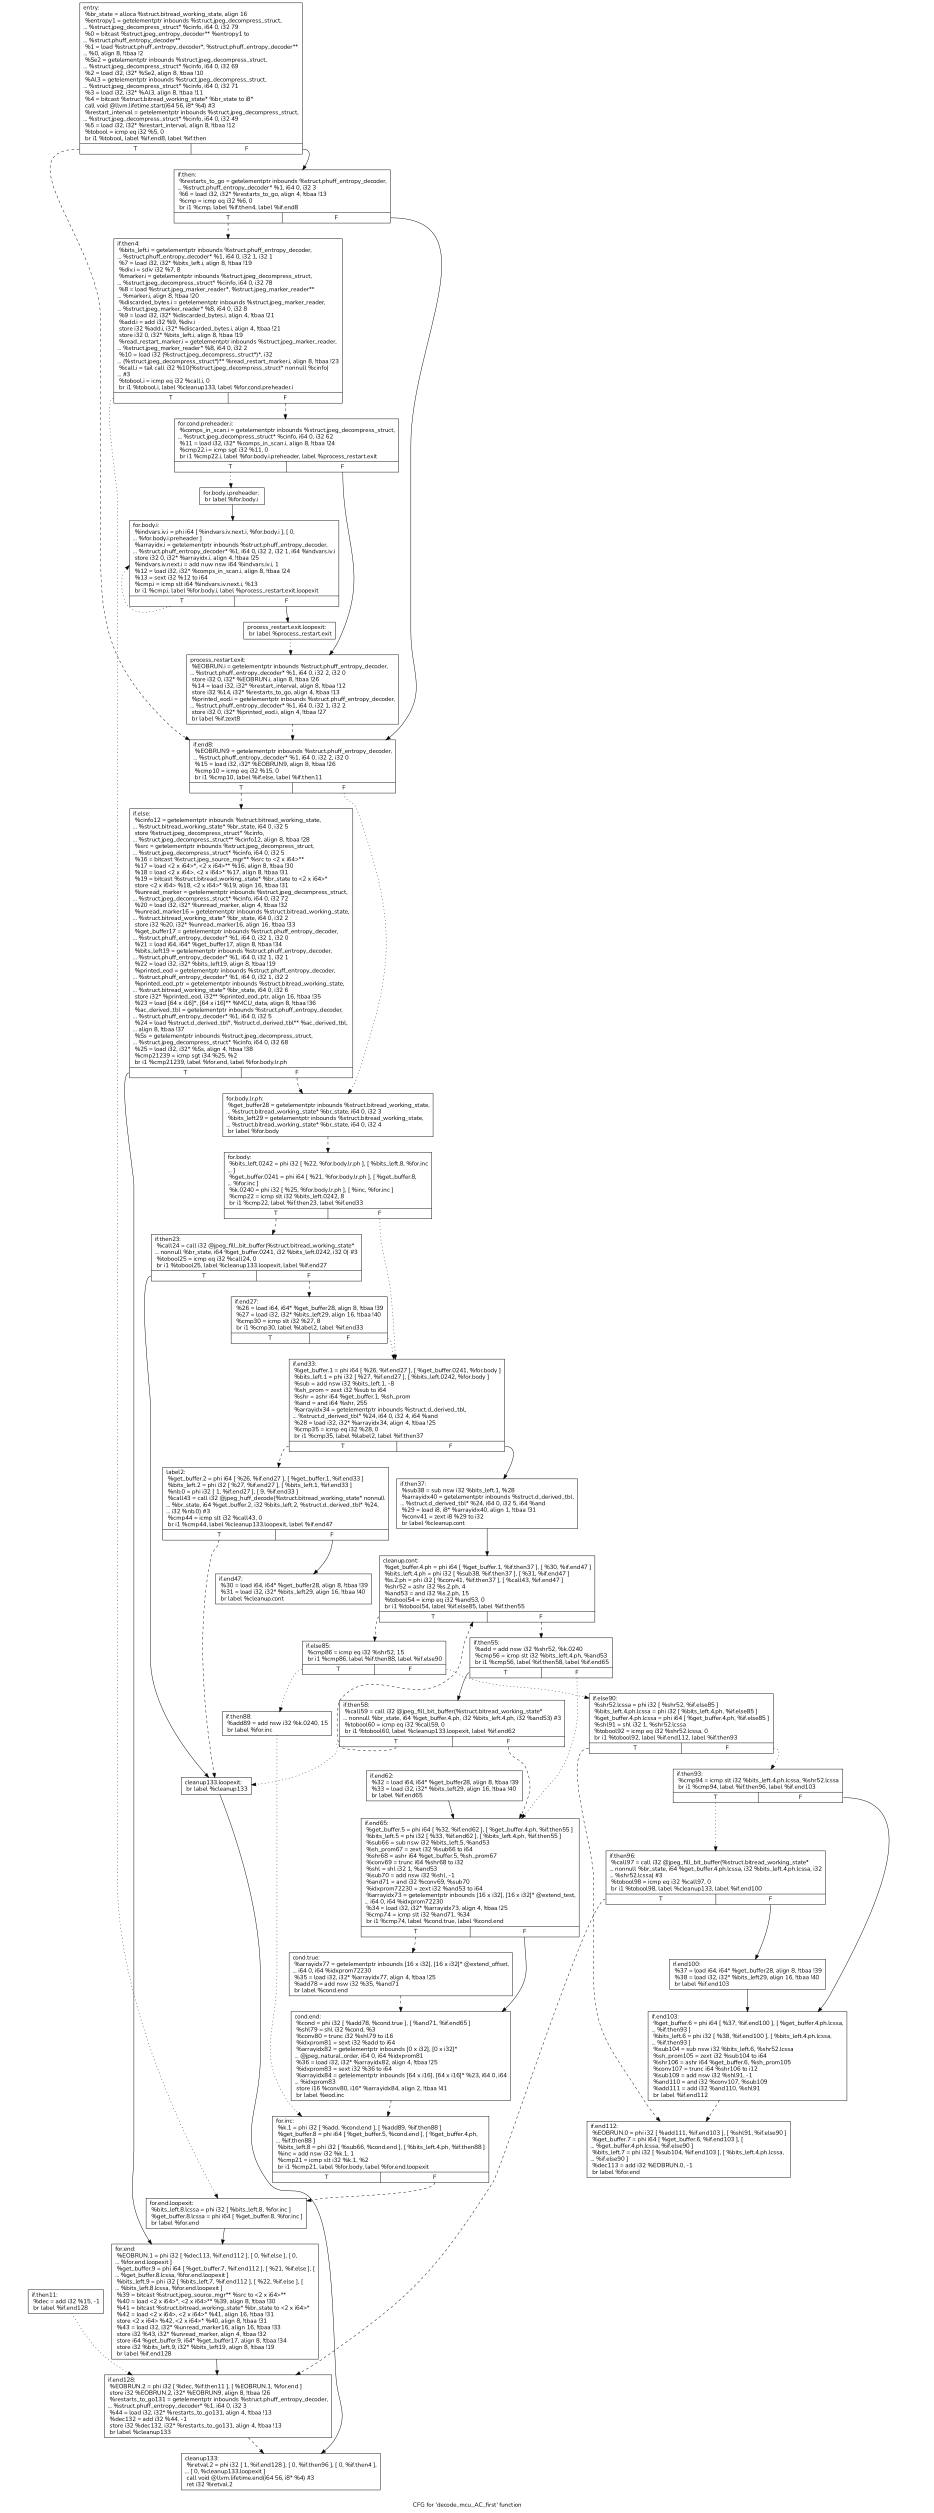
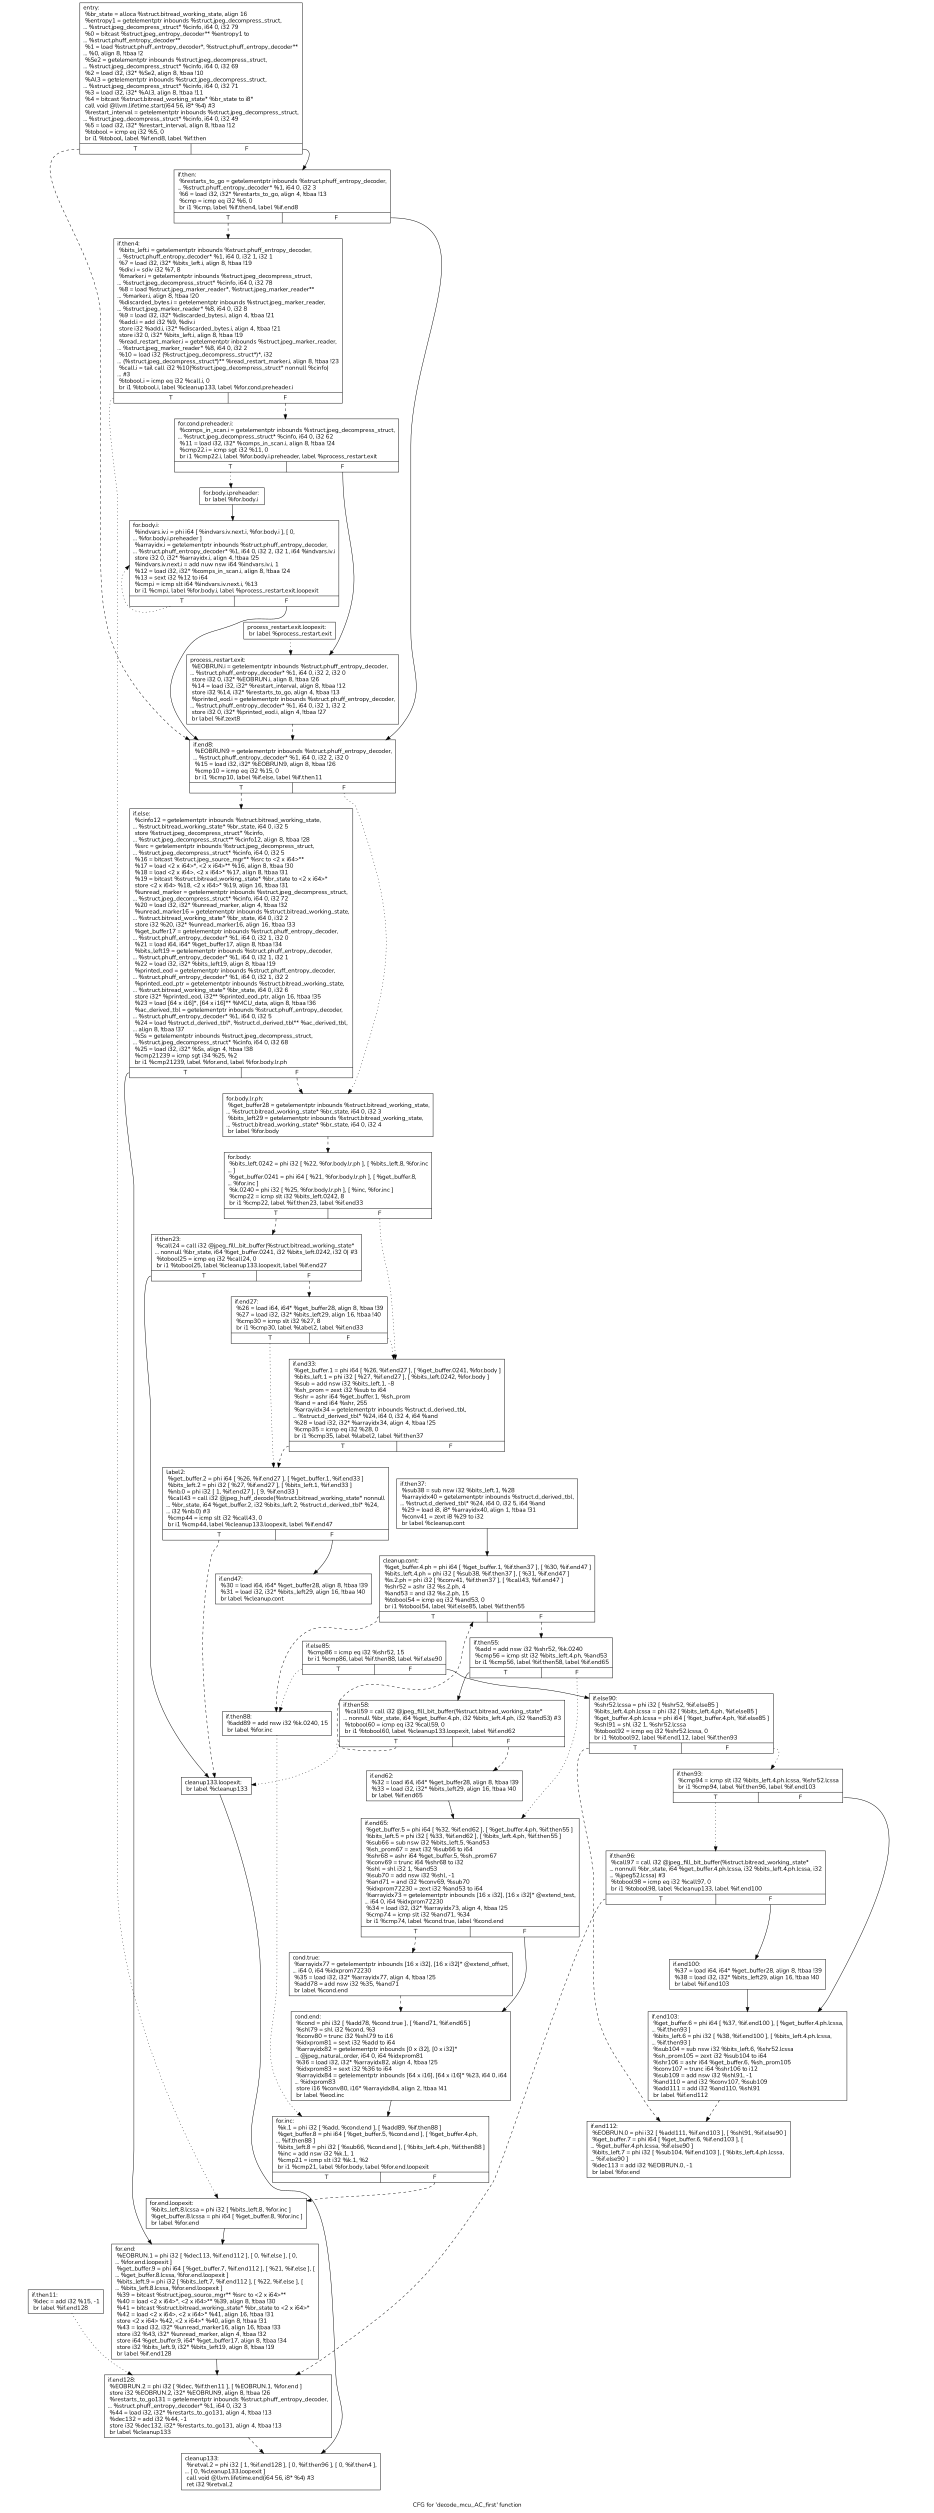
edge "for.body.i:" -> "process_restart.exit.loopexit:": now "for.body.i:" -> "if.end8:"
edge "if.end27:" -> "label2:": added
edge "if.end33:" -> "if.then37:": removed
edge "cleanup.cont:" -> "if.else85:": now "cleanup.cont:" -> "if.then88:"
edge "if.else85:" -> "if.else90:": style dotted -> solid
edge "if.then58:" -> "if.end65:": now "if.then58:" -> "if.end62:"
node "if.then96:": text "... %shr52.lcssa) #3" -> "... %jpeg52.lcssa) #3"
edge "cond.end:" -> "for.inc:": style dashed -> solid
